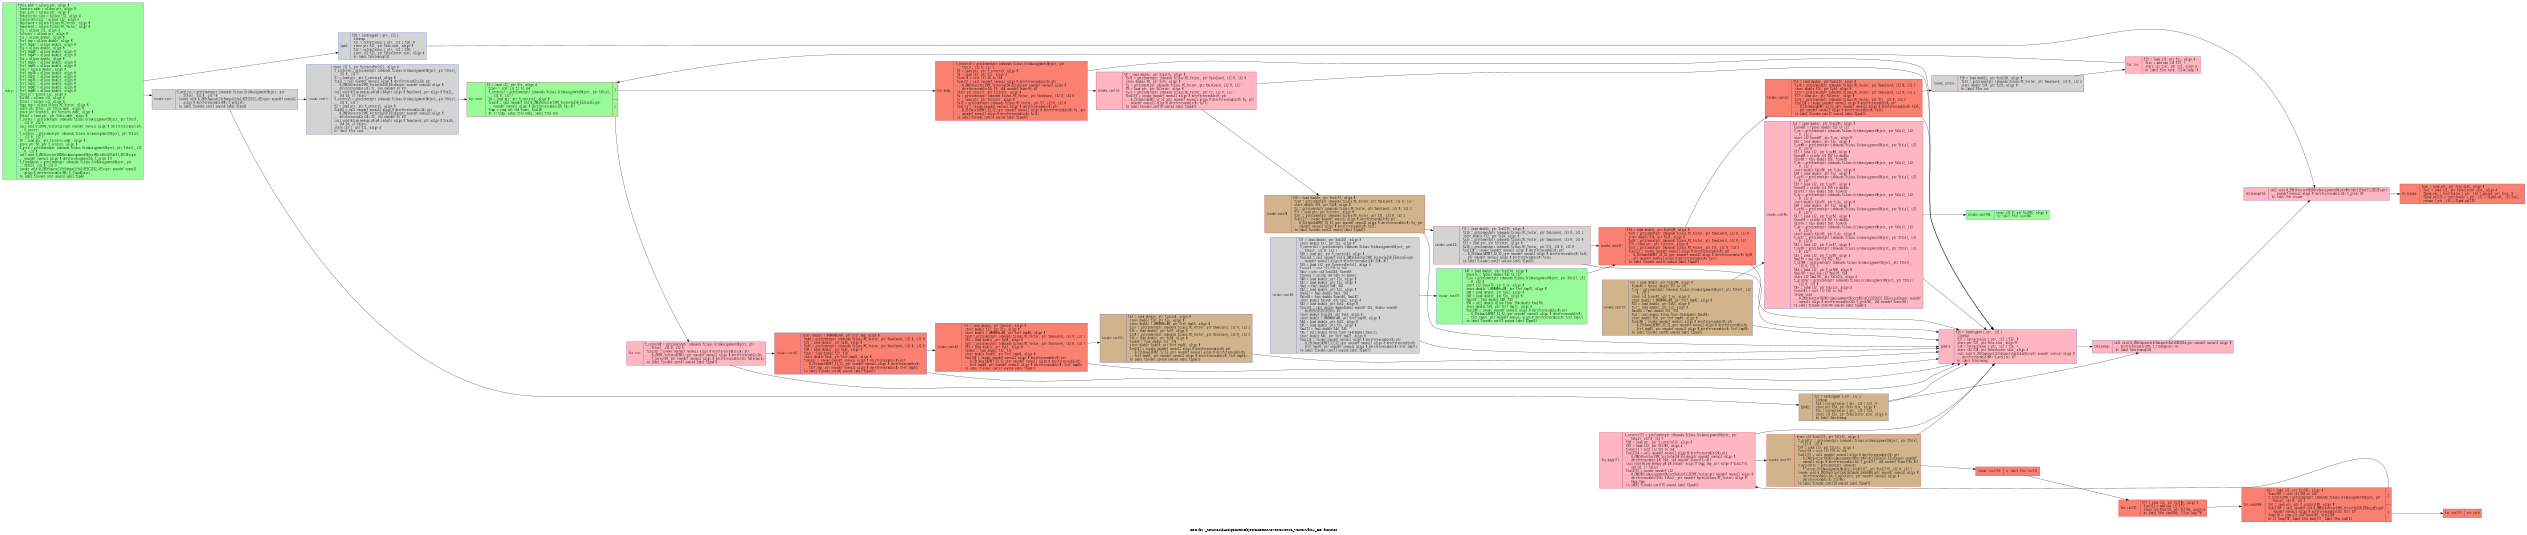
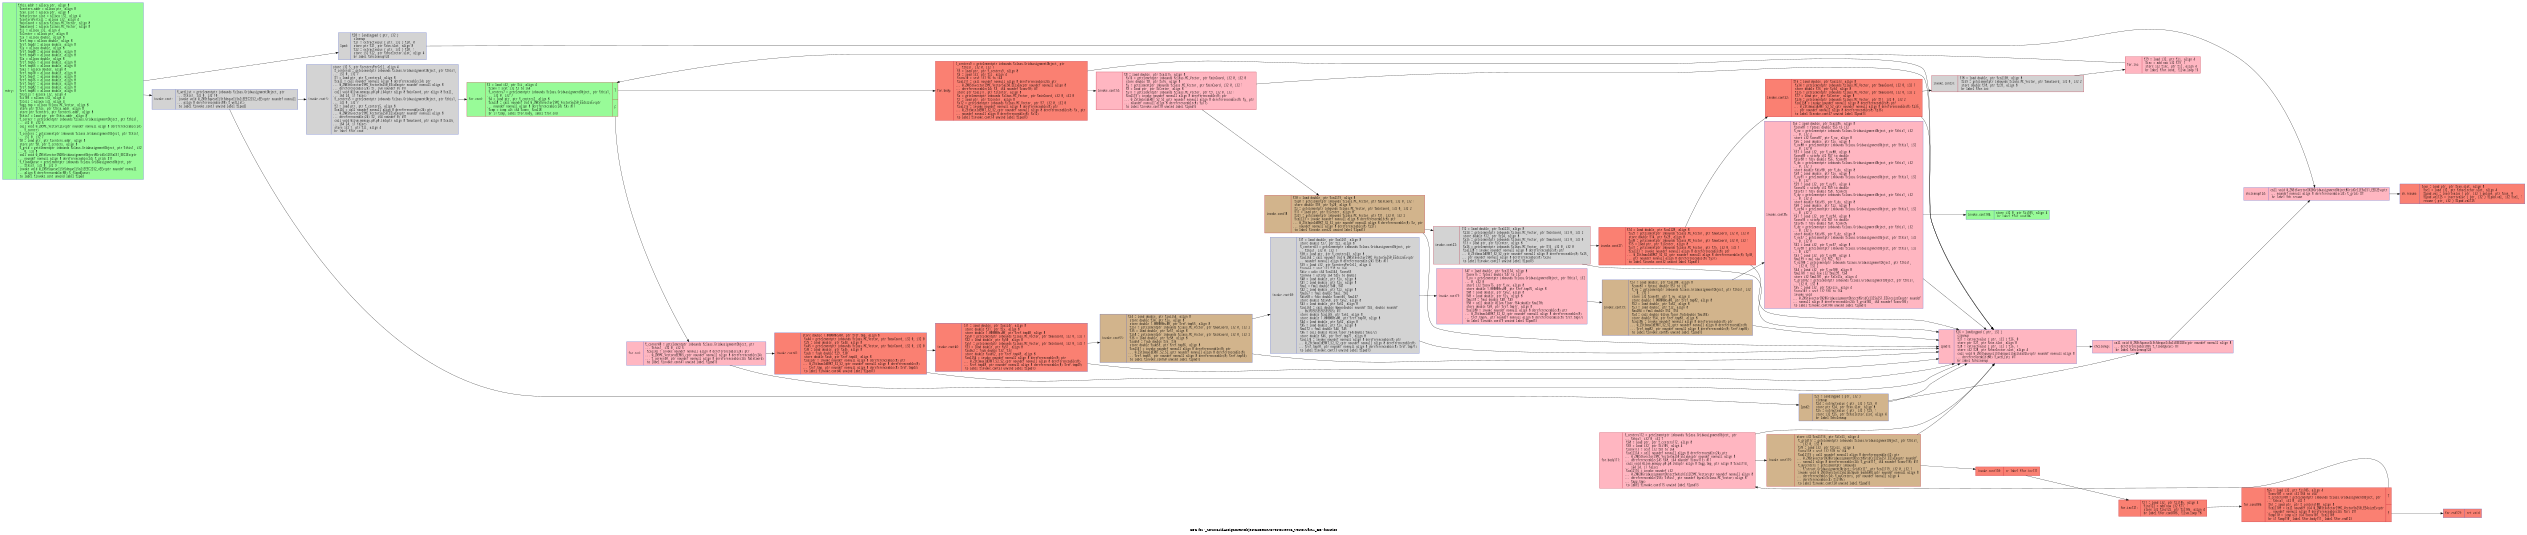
edge "invoke.cont73:" -> "invoke.cont27:": now "invoke.cont73:" -> "invoke.cont79:"
node "invoke.cont73:": fillcolor palegreen -> lightpink
edge "invoke.cont53:" -> "invoke.cont60:": added
